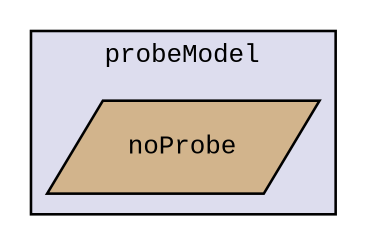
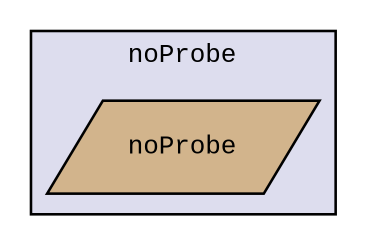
cluster "probeModel": label "probeModel" -> "noProbe"
